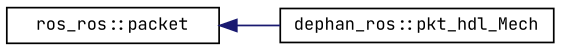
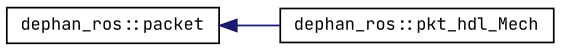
node "ros_ros::packet": label "ros_ros::packet" -> "dephan_ros::packet"
